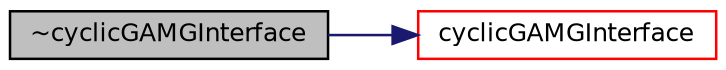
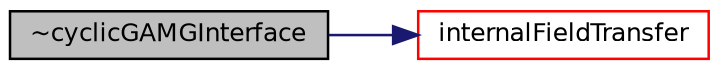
node "cyclicGAMGInterface": label "cyclicGAMGInterface" -> "internalFieldTransfer"
